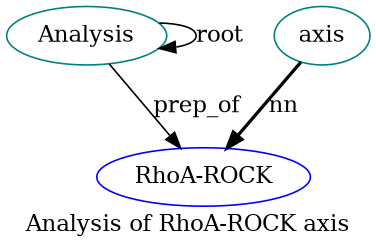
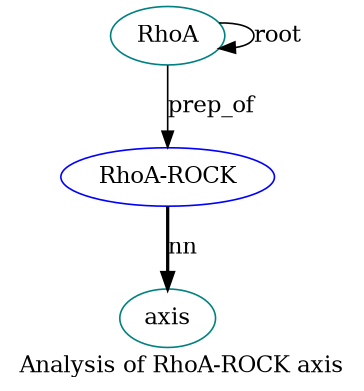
node "Analysis": label "Analysis" -> "RhoA"
edge "axis" -> "RhoA-ROCK": reversed
